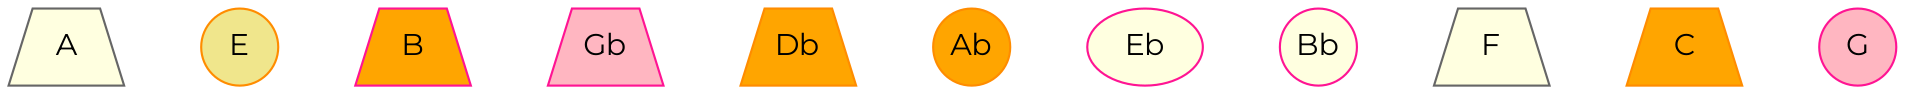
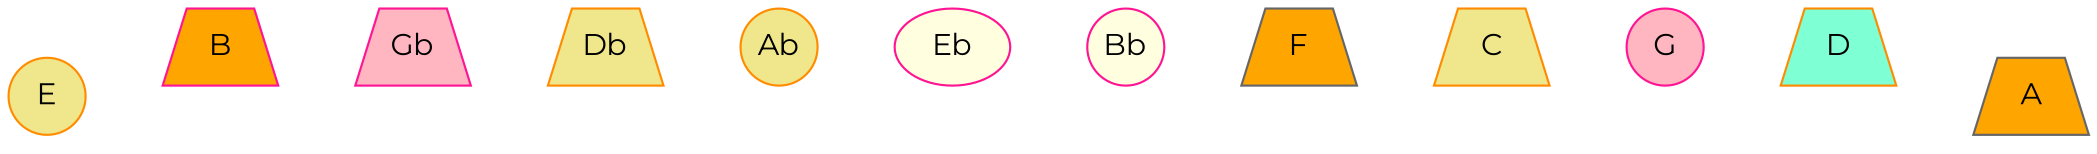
node "A": fillcolor lightyellow -> orange
node "Db": fillcolor orange -> khaki
node "Ab": fillcolor orange -> khaki
node "F": fillcolor lightyellow -> orange
node "C": fillcolor orange -> khaki
node "D": added
